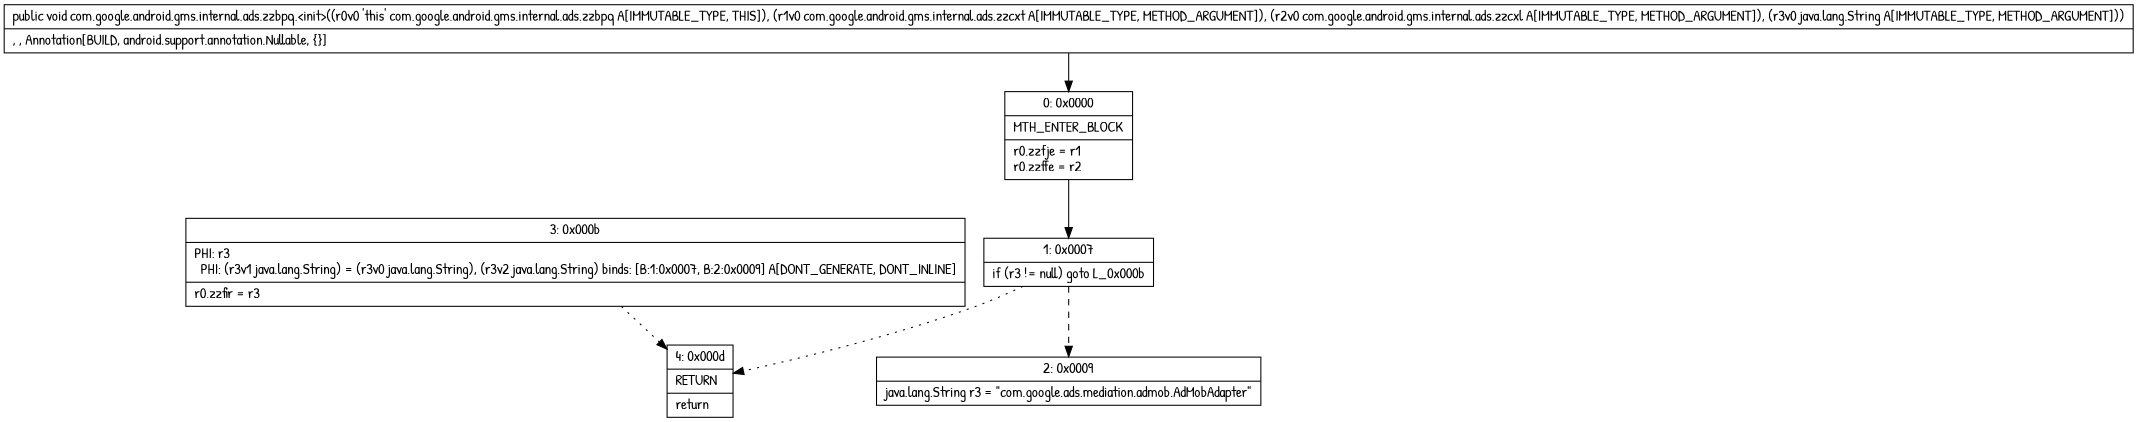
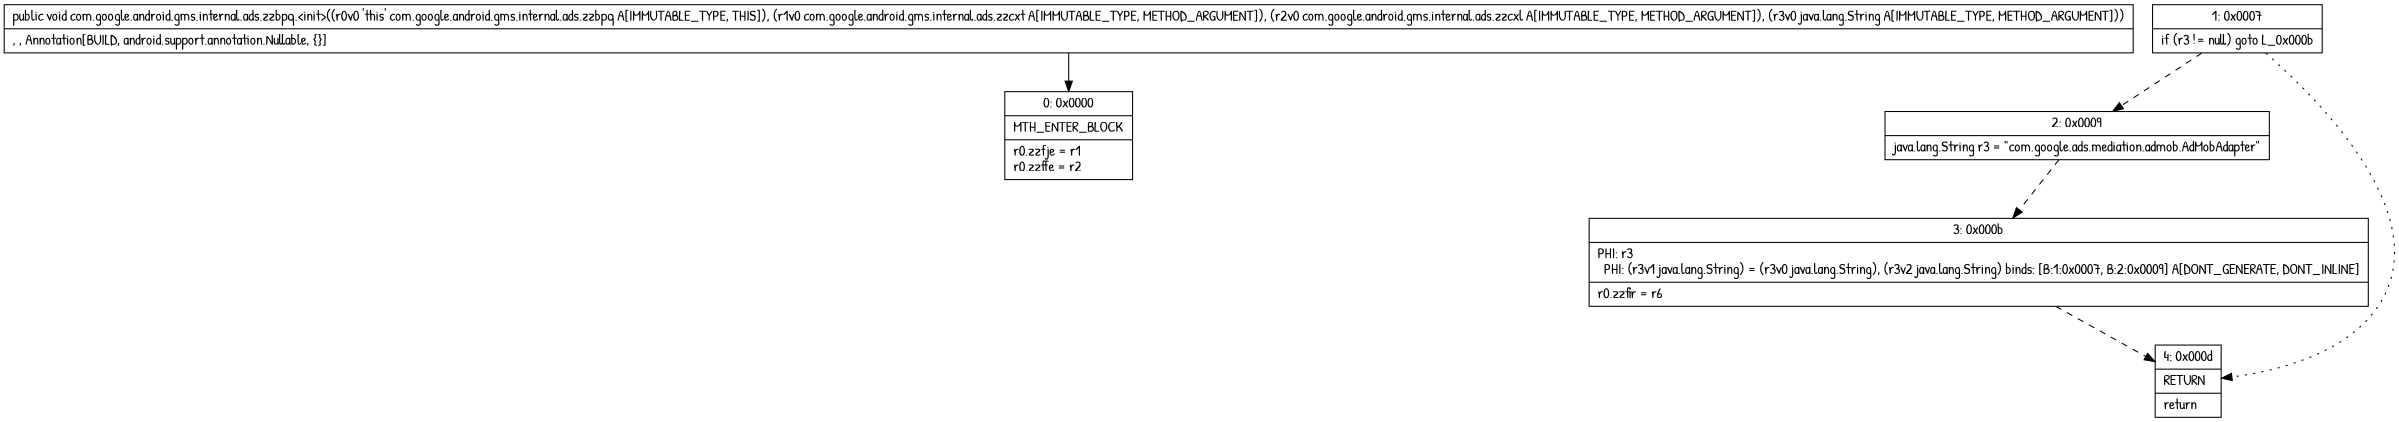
edge "2: 0x0009" -> "3: 0x000b": added
edge "0: 0x0000" -> "1: 0x0007": removed
node "3: 0x000b": text "r0.zzfir = r3" -> "r0.zzfir = r6"
edge "3: 0x000b" -> "4: 0x000d": style dotted -> dashed
